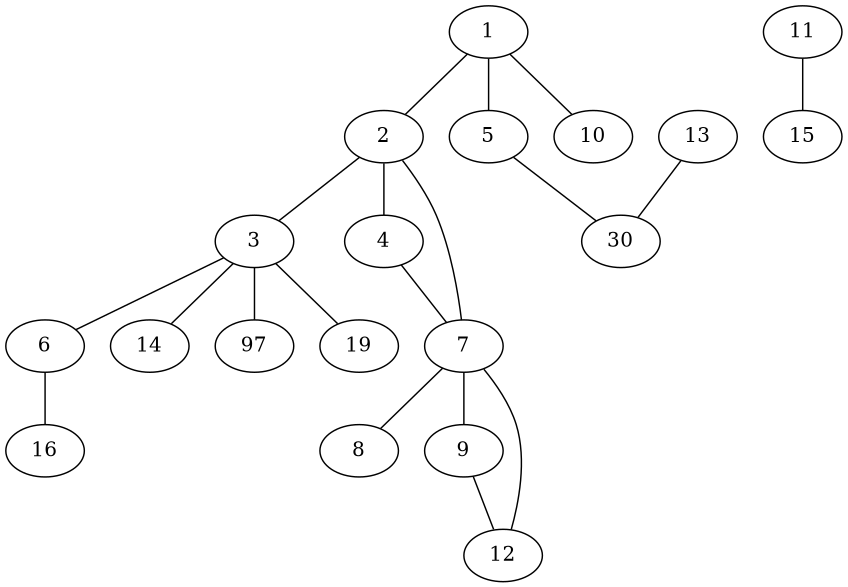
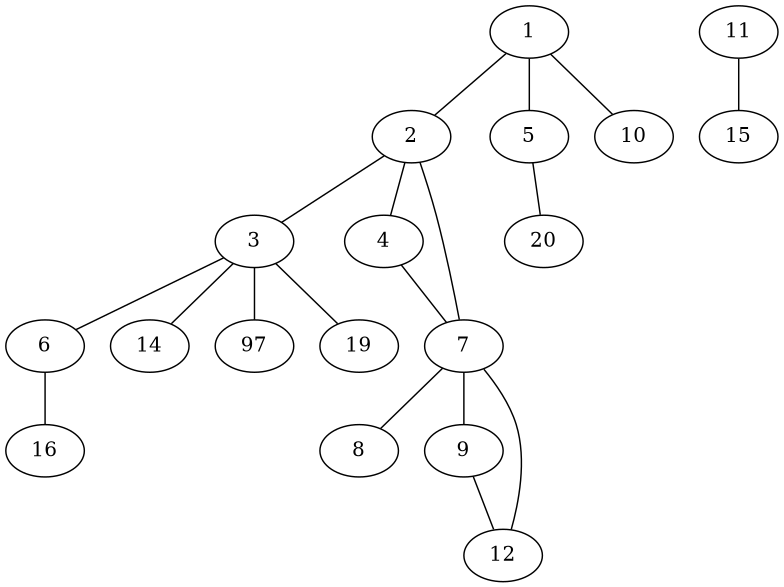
node "13": removed
node "30": label "30" -> "20"
